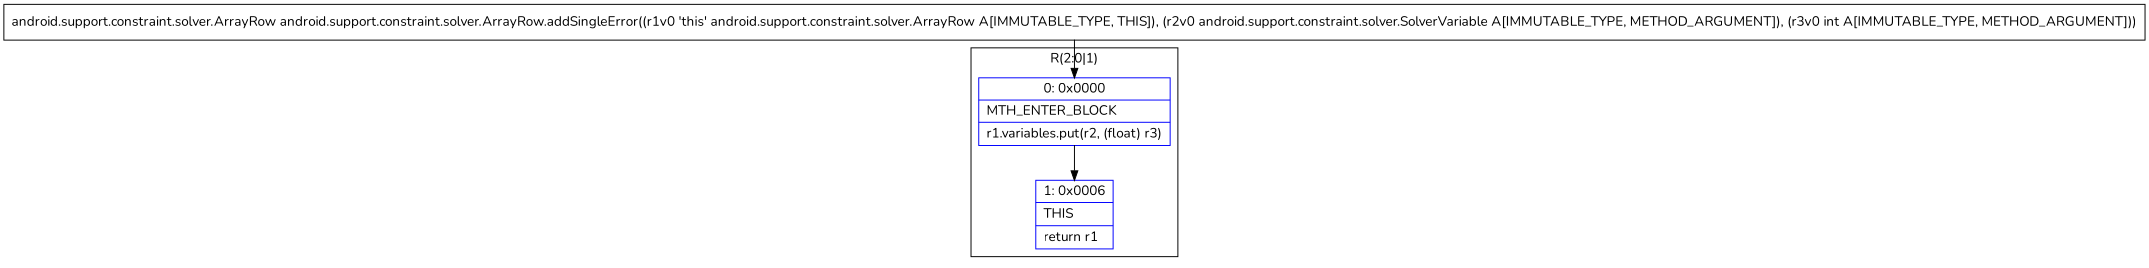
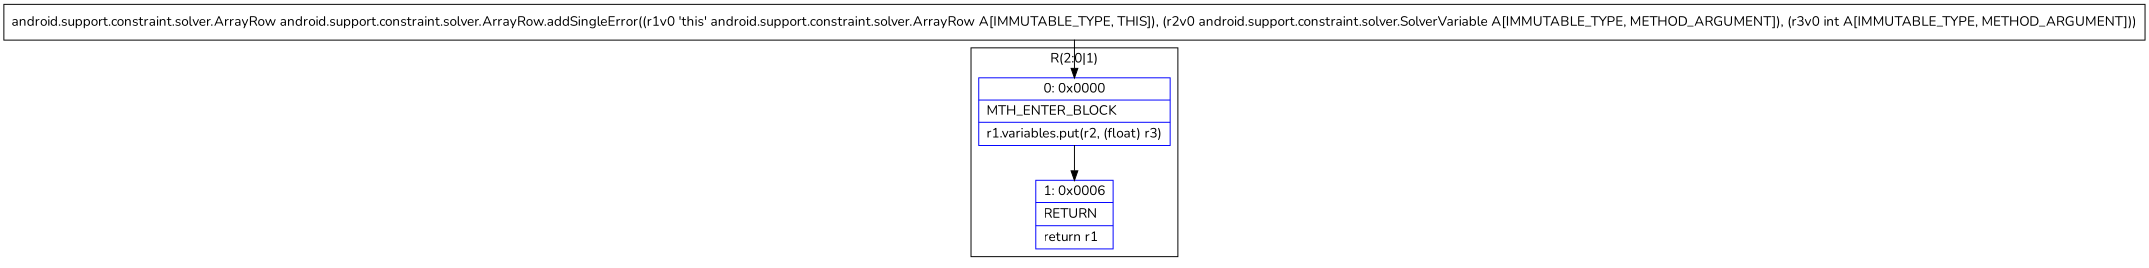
node "1: 0x0006": text "THIS" -> "RETURN"
